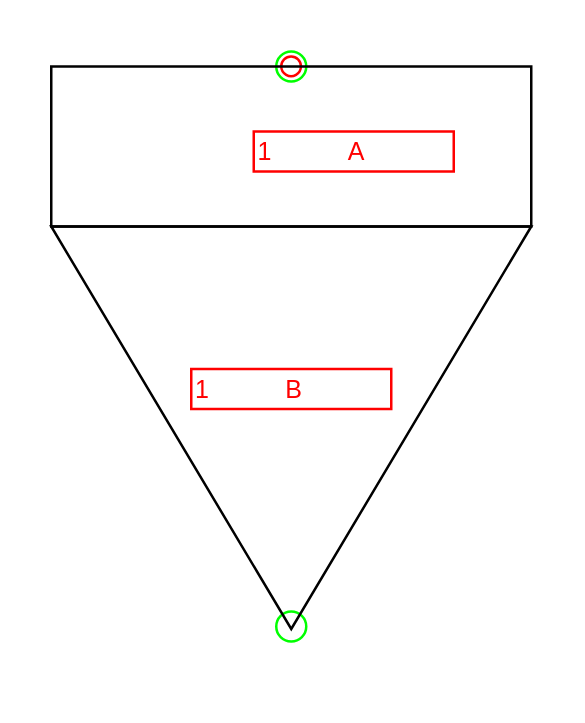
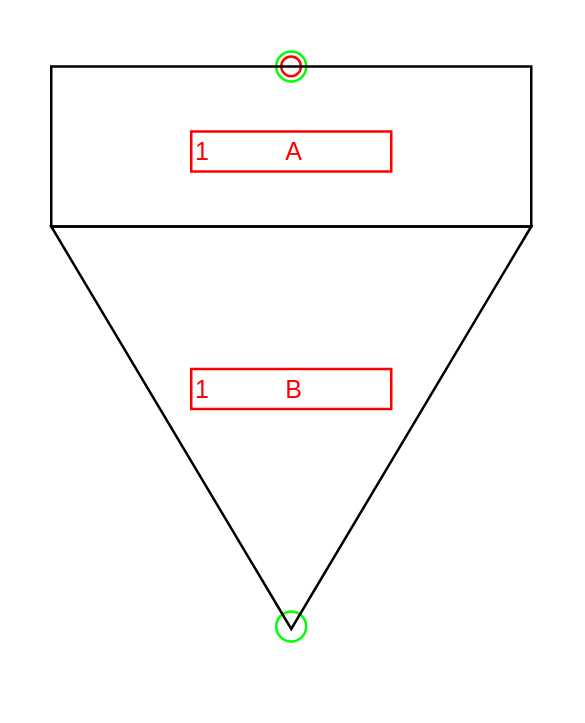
node "1 A": moved (354, 151) -> (291, 151)
